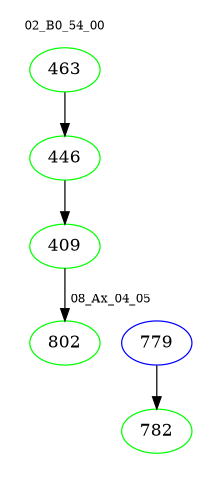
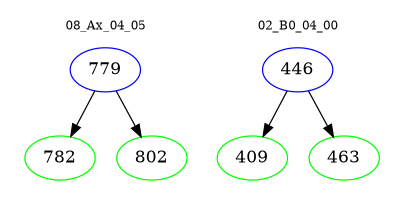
cluster "02_B0_54_00": label "02_B0_54_00" -> "02_B0_04_00"
edge "463" -> "446": reversed
node "446": color green -> blue
edge "409" -> "802": now "779" -> "802"
